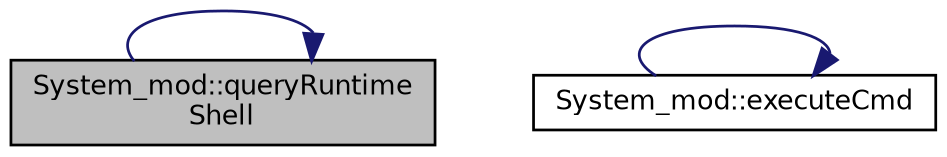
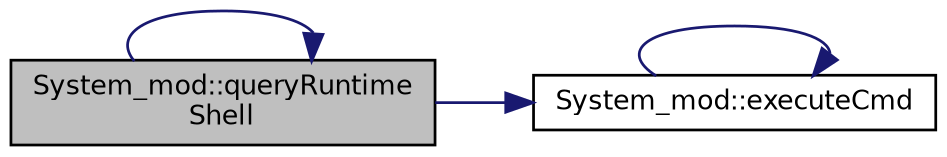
edge "System_mod::queryRuntime Shell" -> "System_mod::executeCmd": added
